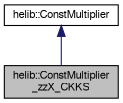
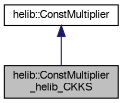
node "helib::ConstMultiplier _zzX_CKKS": label "helib::ConstMultiplier _zzX_CKKS" -> "helib::ConstMultiplier _helib_CKKS"
